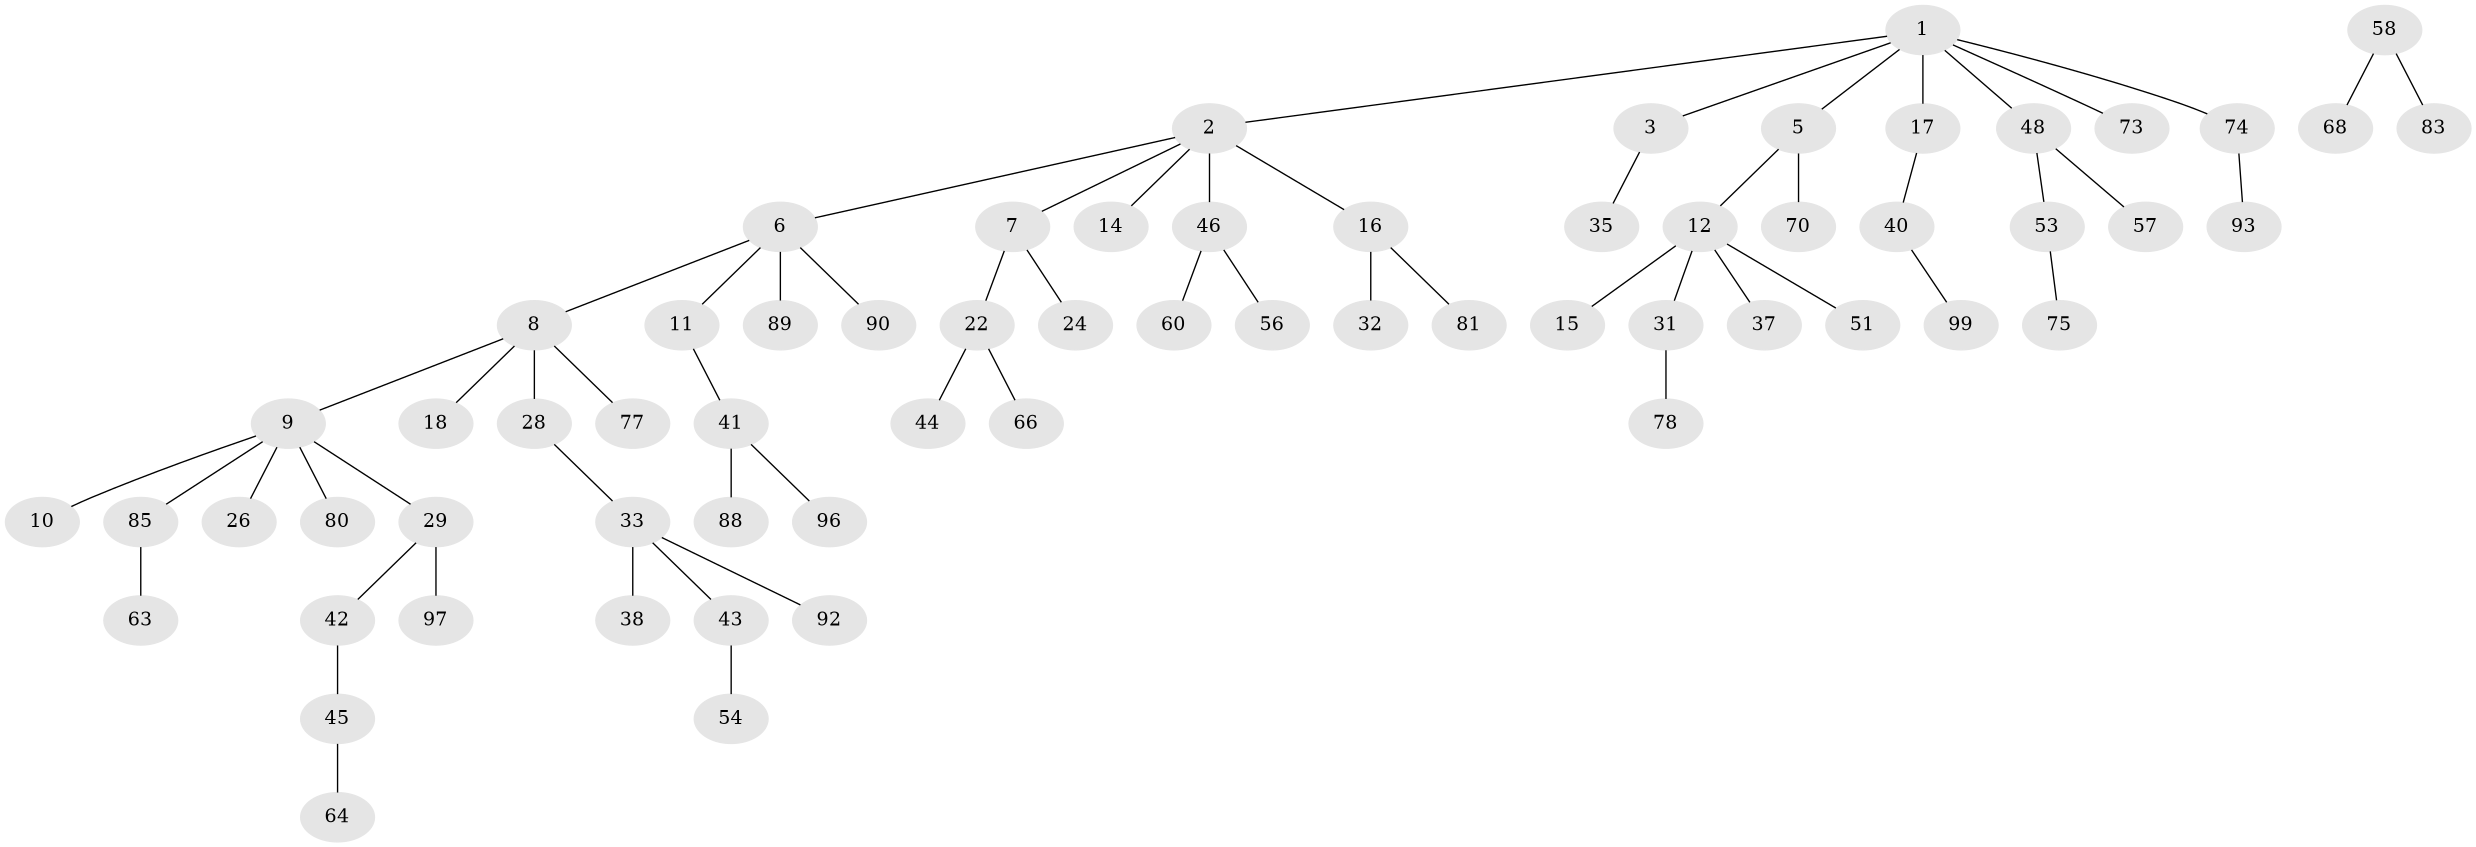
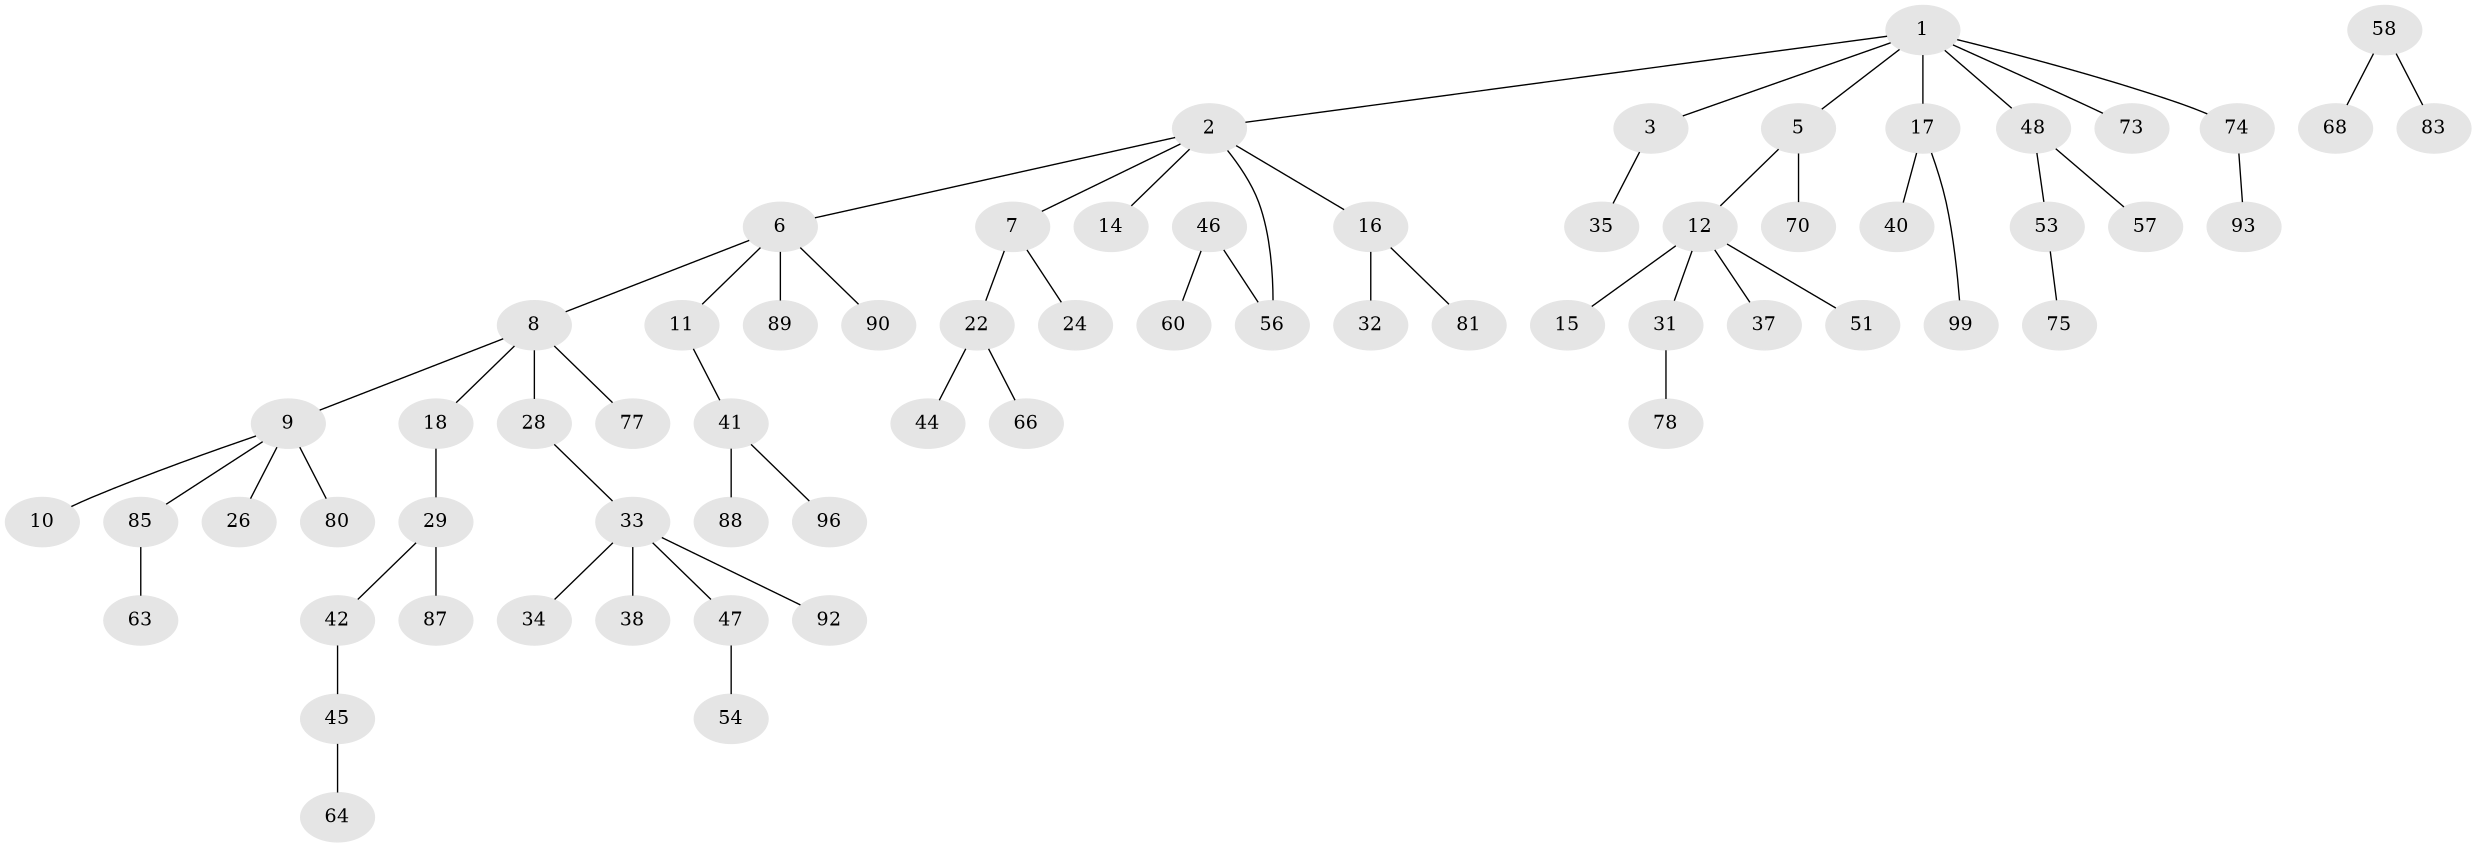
edge "2" -- "46": now "2" -- "56"
edge "40" -- "99": now "17" -- "99"
edge "9" -- "29": now "18" -- "29"
node "97": label "97" -> "87"
node "34": added
node "43": label "43" -> "47"
